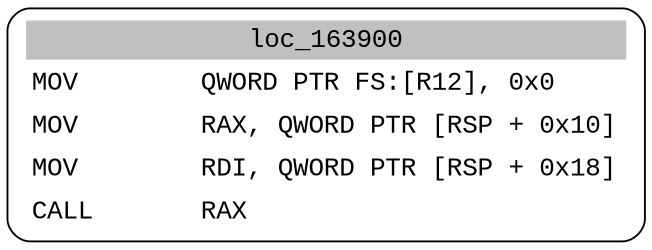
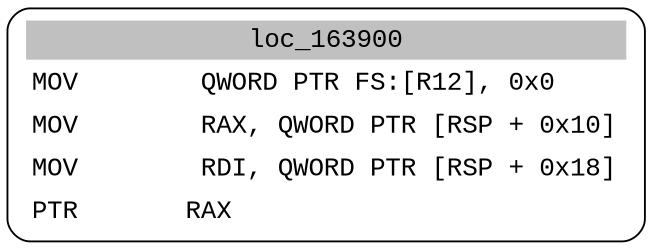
node "loc_163900": text "CALL       RAX" -> "PTR       RAX"
